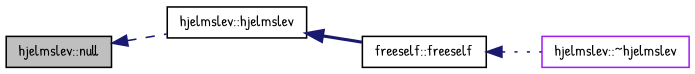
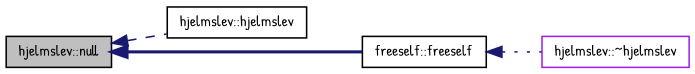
edge "freeself::freeself" -> "hjelmslev::hjelmslev": now "freeself::freeself" -> "hjelmslev::null"
